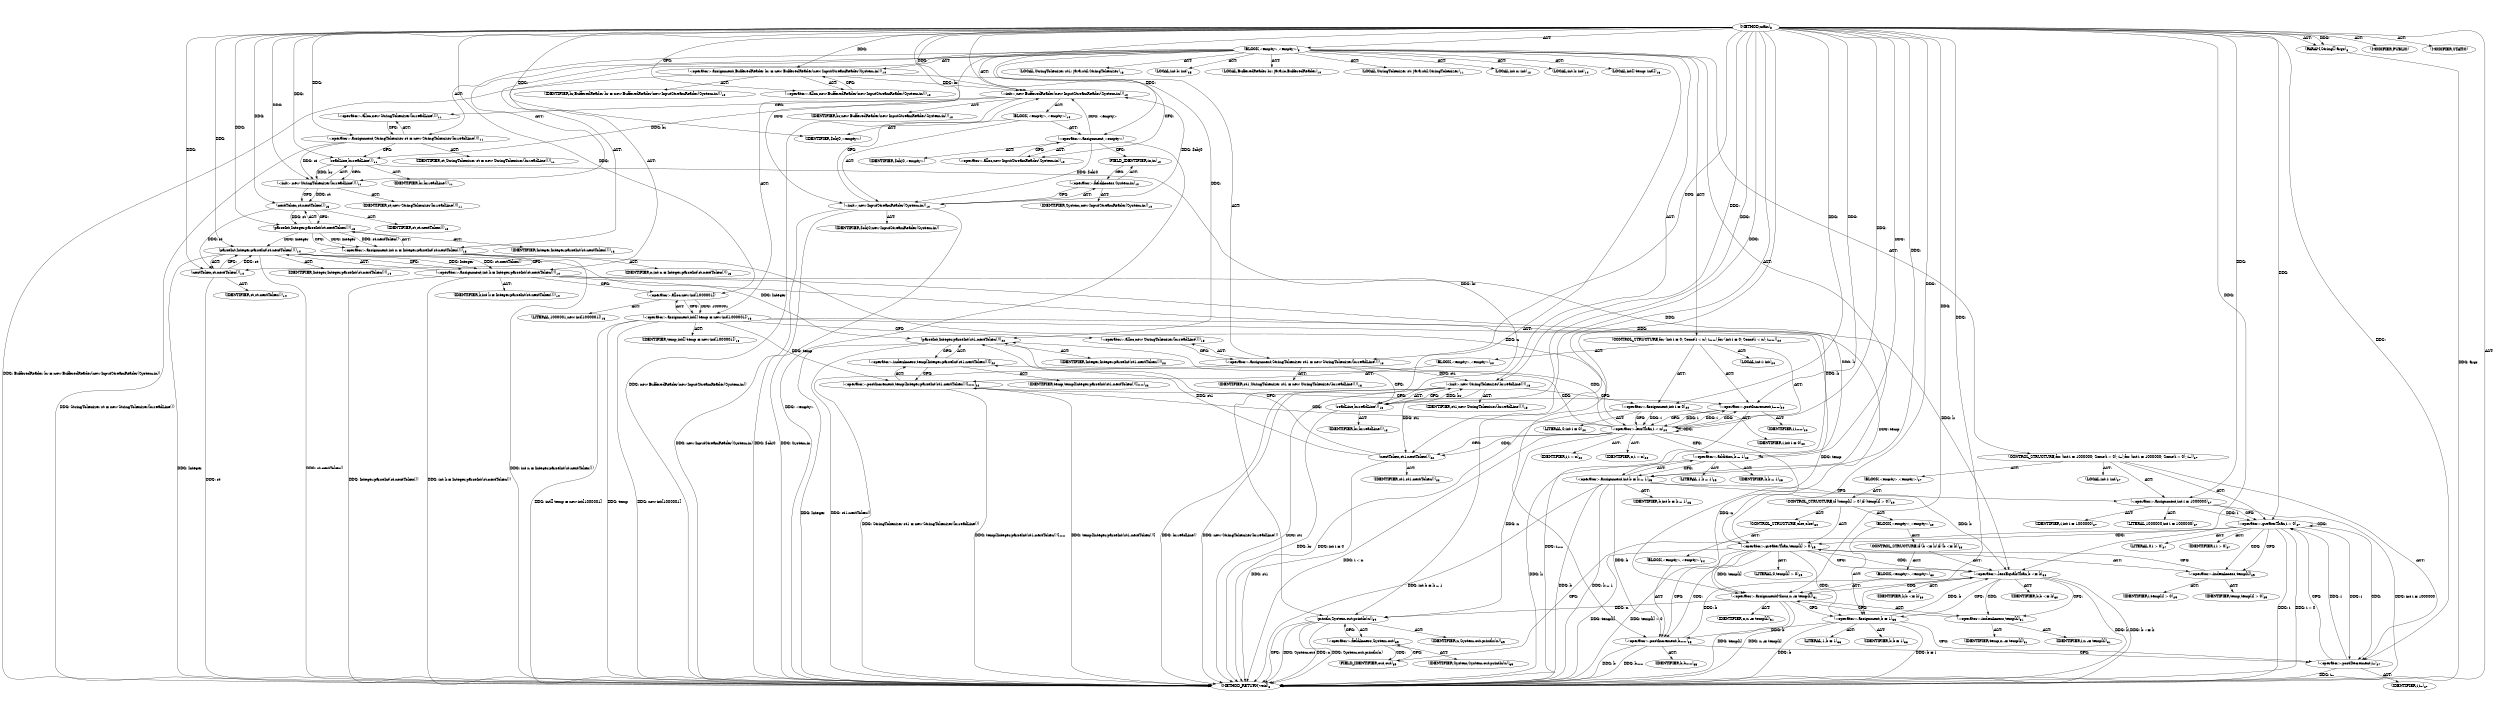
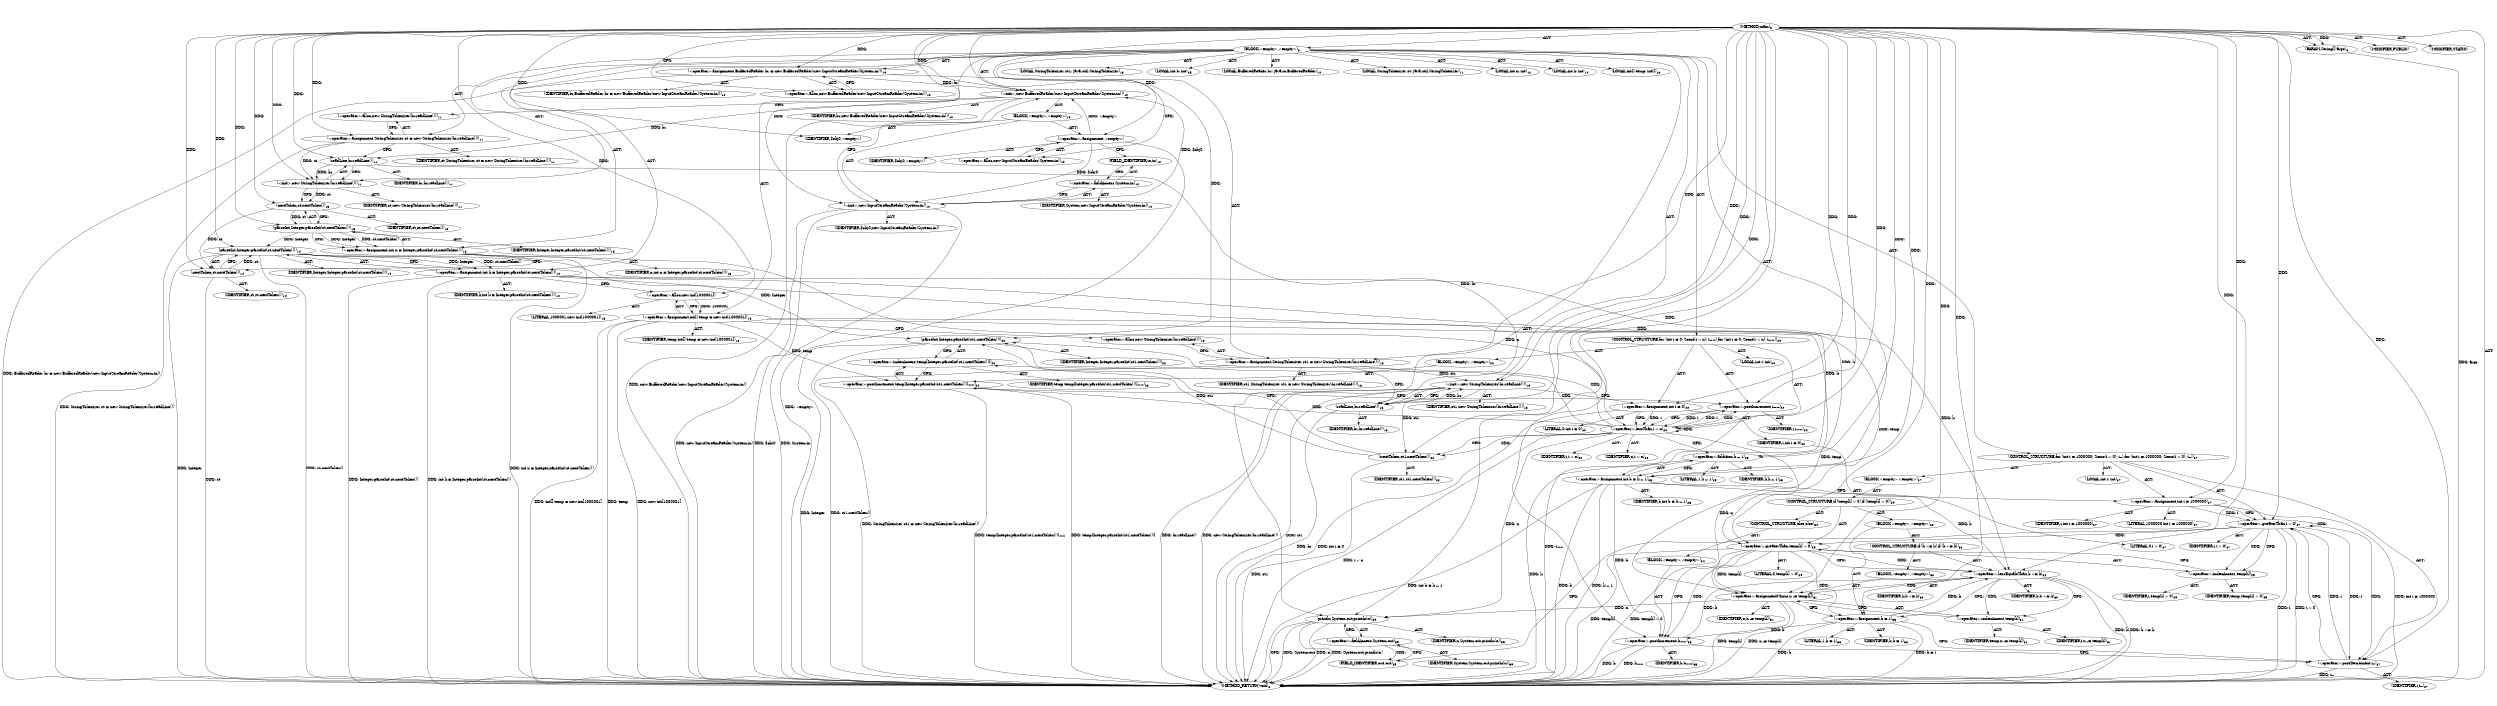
edge "(<operator>.greaterThan,i > 0)" -> "(LITERAL,0,i > 0)": now "(IDENTIFIER,i,int i = 0)" -> "(LITERAL,0,i > 0)"
